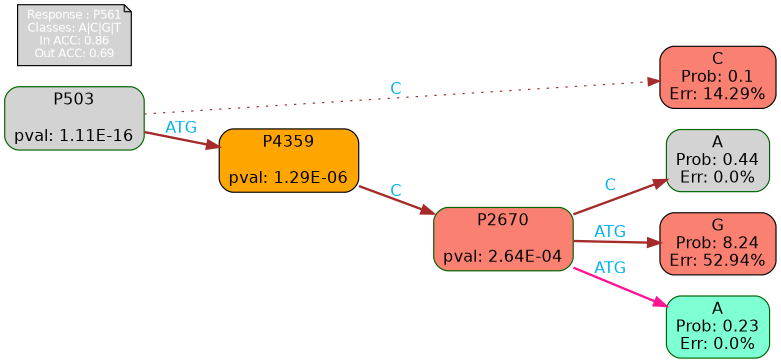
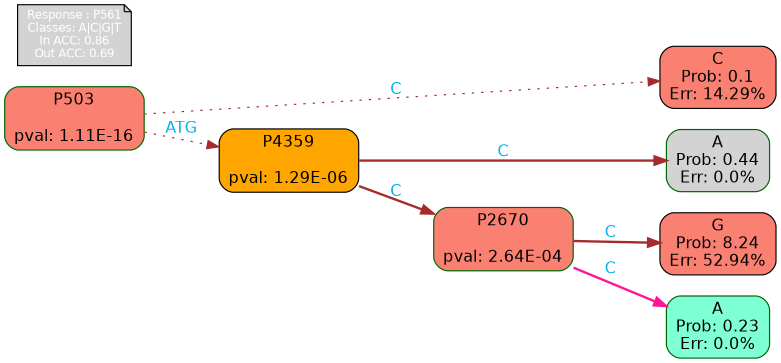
node "P503 pval: 1.11E-16": fillcolor lightgrey -> salmon
edge "P503 pval: 1.11E-16" -> "P4359 pval: 1.29E-06": style bold -> dotted
edge "P2670 pval: 2.64E-04" -> "A Prob: 0.44 Err: 0.0%": now "P4359 pval: 1.29E-06" -> "A Prob: 0.44 Err: 0.0%"
edge "P2670 pval: 2.64E-04" -> "G Prob: 8.24 Err: 52.94%": label "ATG" -> "C"
edge "P2670 pval: 2.64E-04" -> "A Prob: 0.23 Err: 0.0%": label "ATG" -> "C"
